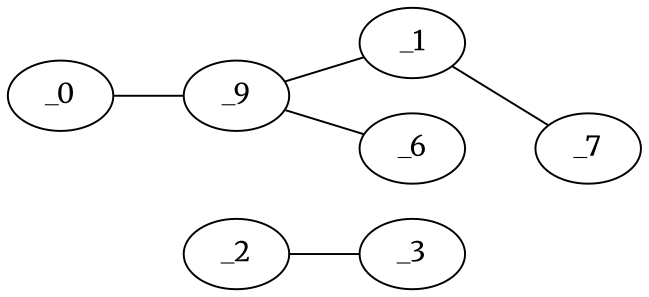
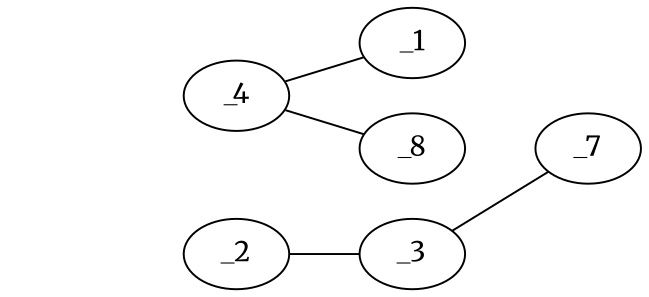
node "_0": removed
node "_9": label "_9" -> "_4"
edge "_1" -- "_7": now "_3" -- "_7"
node "_6": label "_6" -> "_8"
